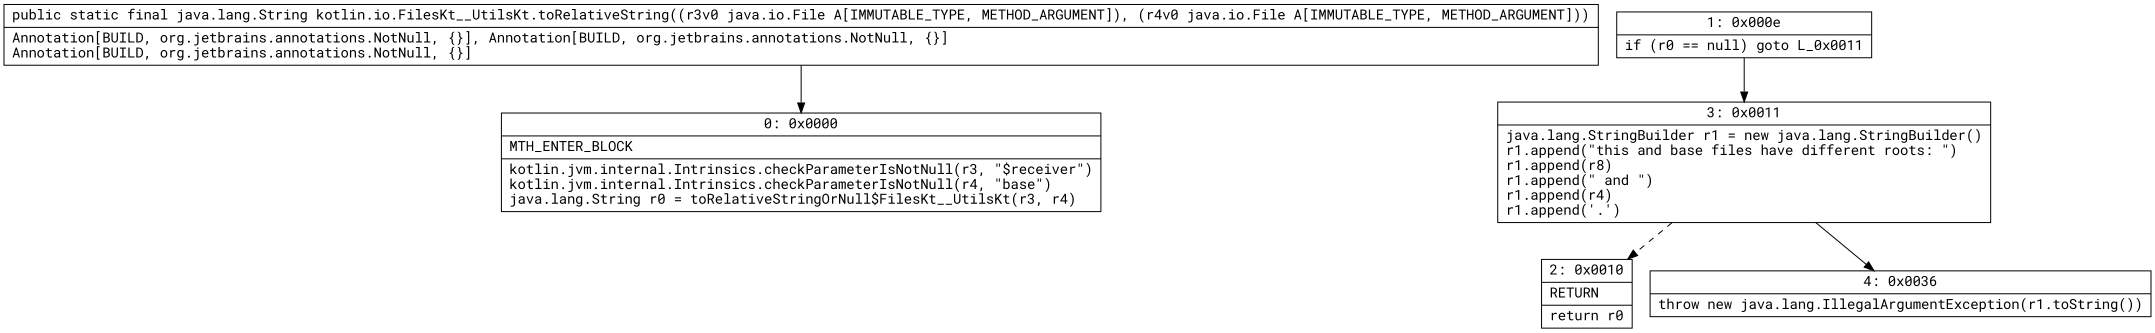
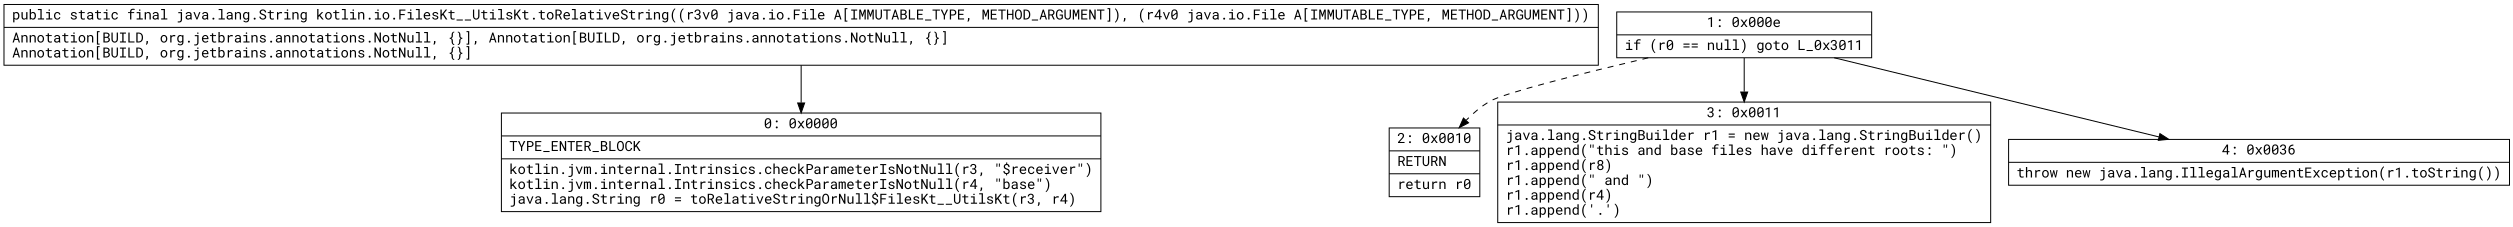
node "1: 0x000e": text "if (r0 == null) goto L_0x0011" -> "if (r0 == null) goto L_0x3011"
node "0: 0x0000": text "MTH_ENTER_BLOCK" -> "TYPE_ENTER_BLOCK"
edge "3: 0x0011" -> "2: 0x0010": now "1: 0x000e" -> "2: 0x0010"
edge "3: 0x0011" -> "4: 0x0036": now "1: 0x000e" -> "4: 0x0036"
